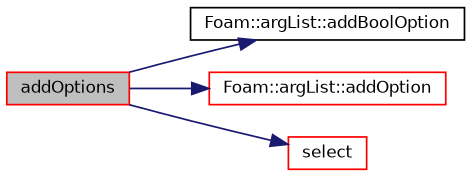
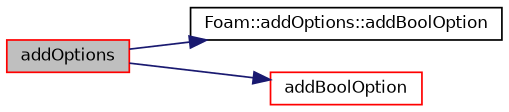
node "Foam::argList::addBoolOption": label "Foam::argList::addBoolOption" -> "Foam::addOptions::addBoolOption"
node "Foam::argList::addOption": removed
node "select": label "select" -> "addBoolOption"
